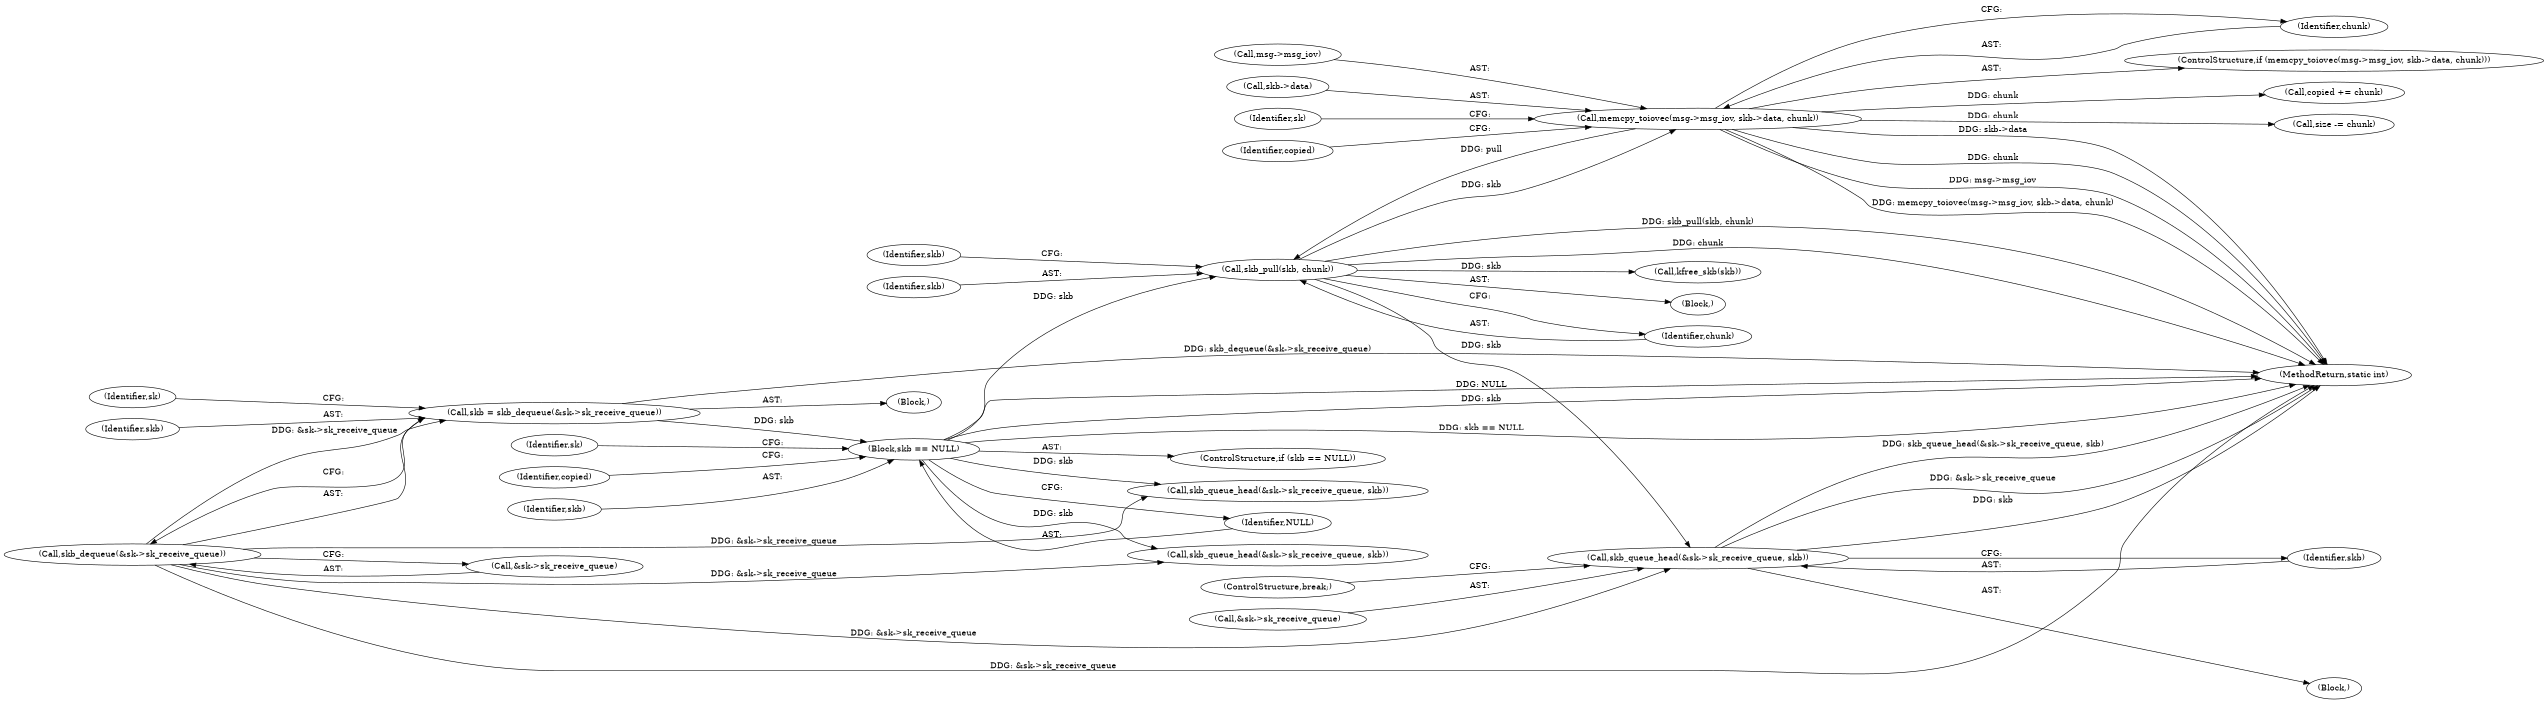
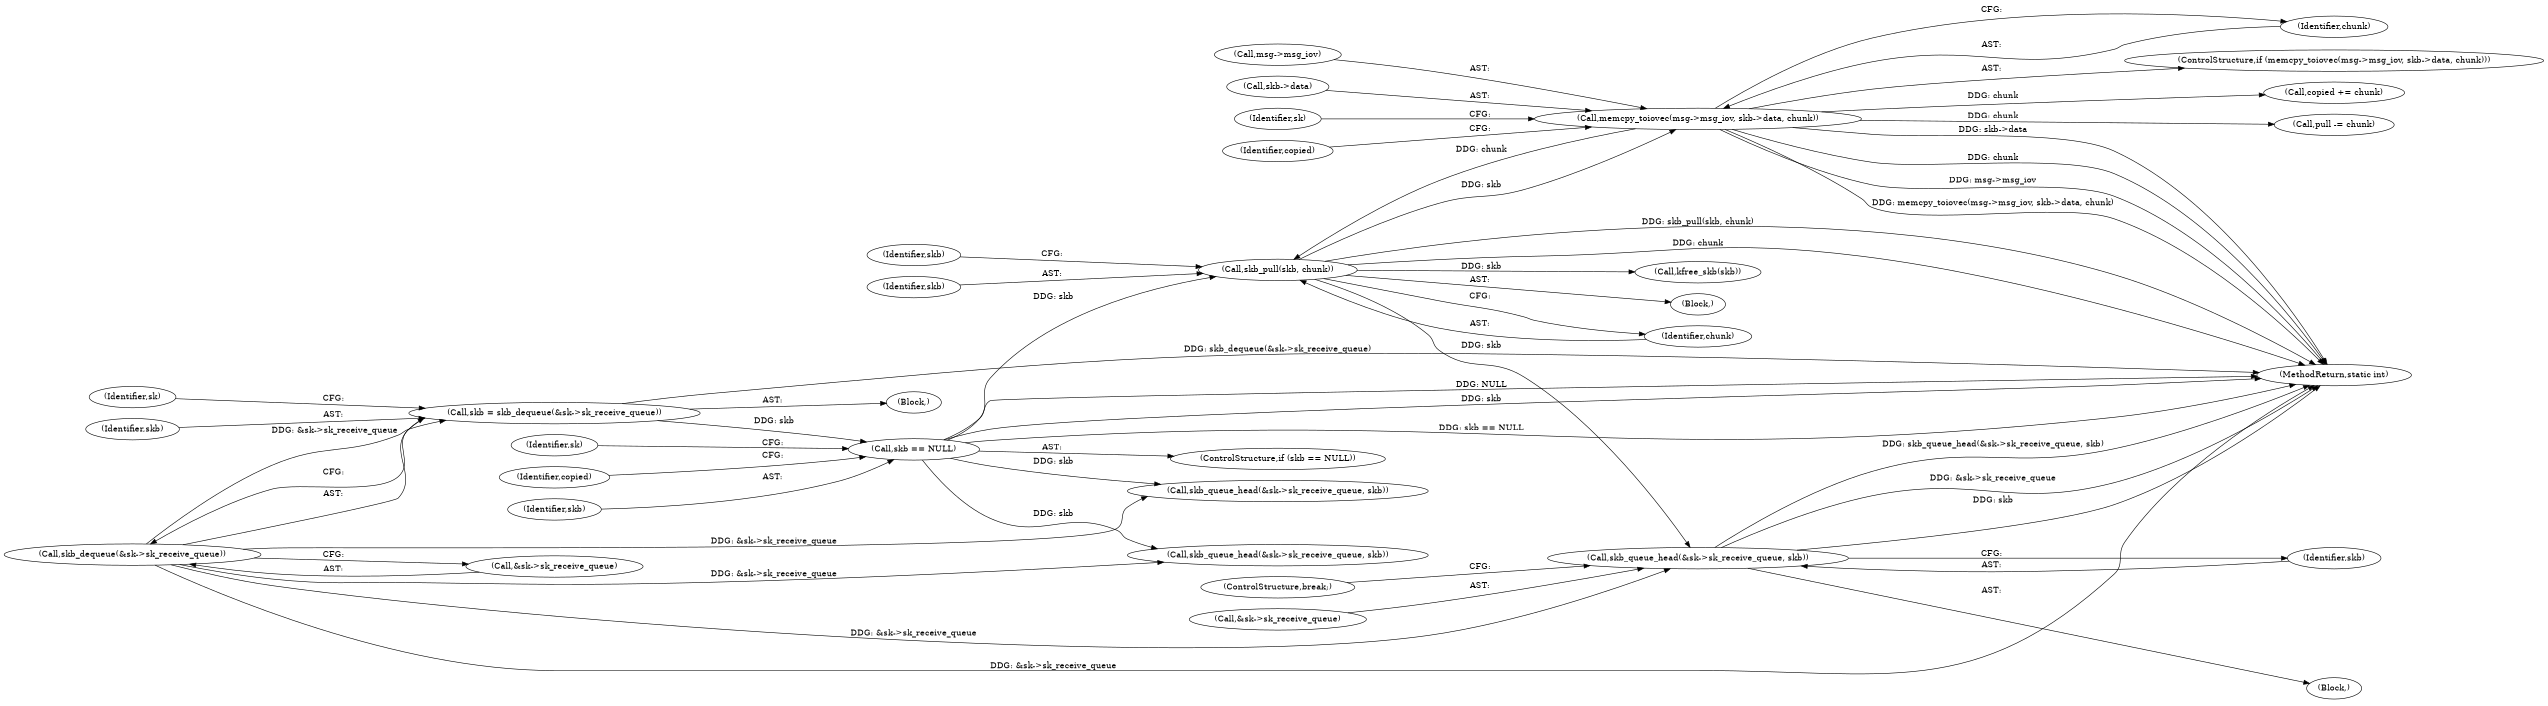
node "(Call,size -= chunk)": label "(Call,size -= chunk)" -> "(Call,pull -= chunk)"
edge "(Call,memcpy_toiovec(msg->msg_iov, skb->data, chunk))" -> "(Call,skb_pull(skb, chunk))": label "DDG: pull" -> "DDG: chunk"
node "(Block,skb == NULL)": label "(Block,skb == NULL)" -> "(Call,skb == NULL)"
node "(Identifier,NULL)": removed
